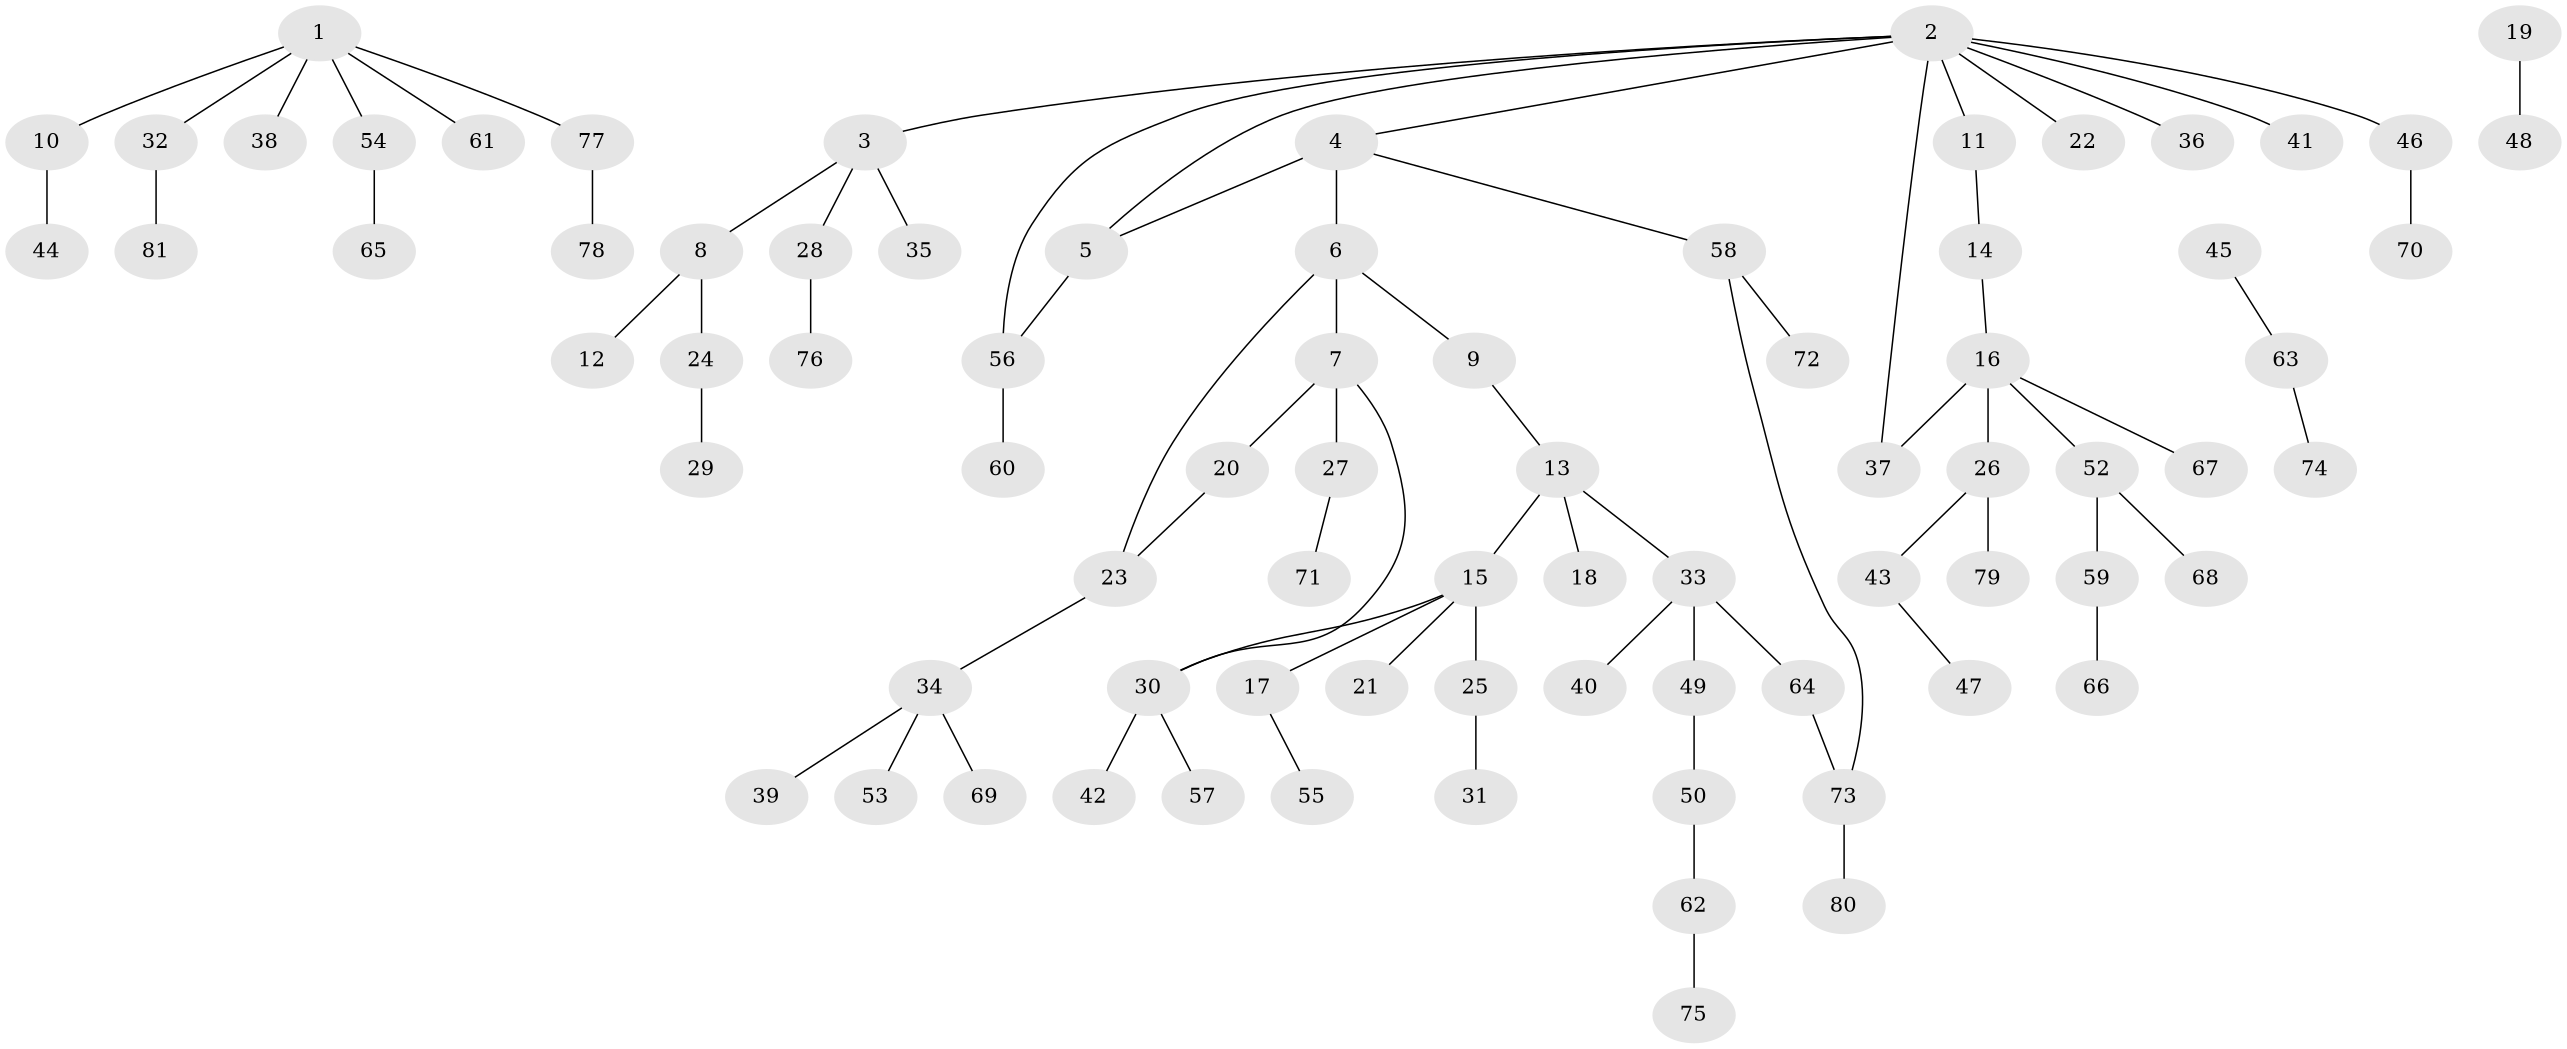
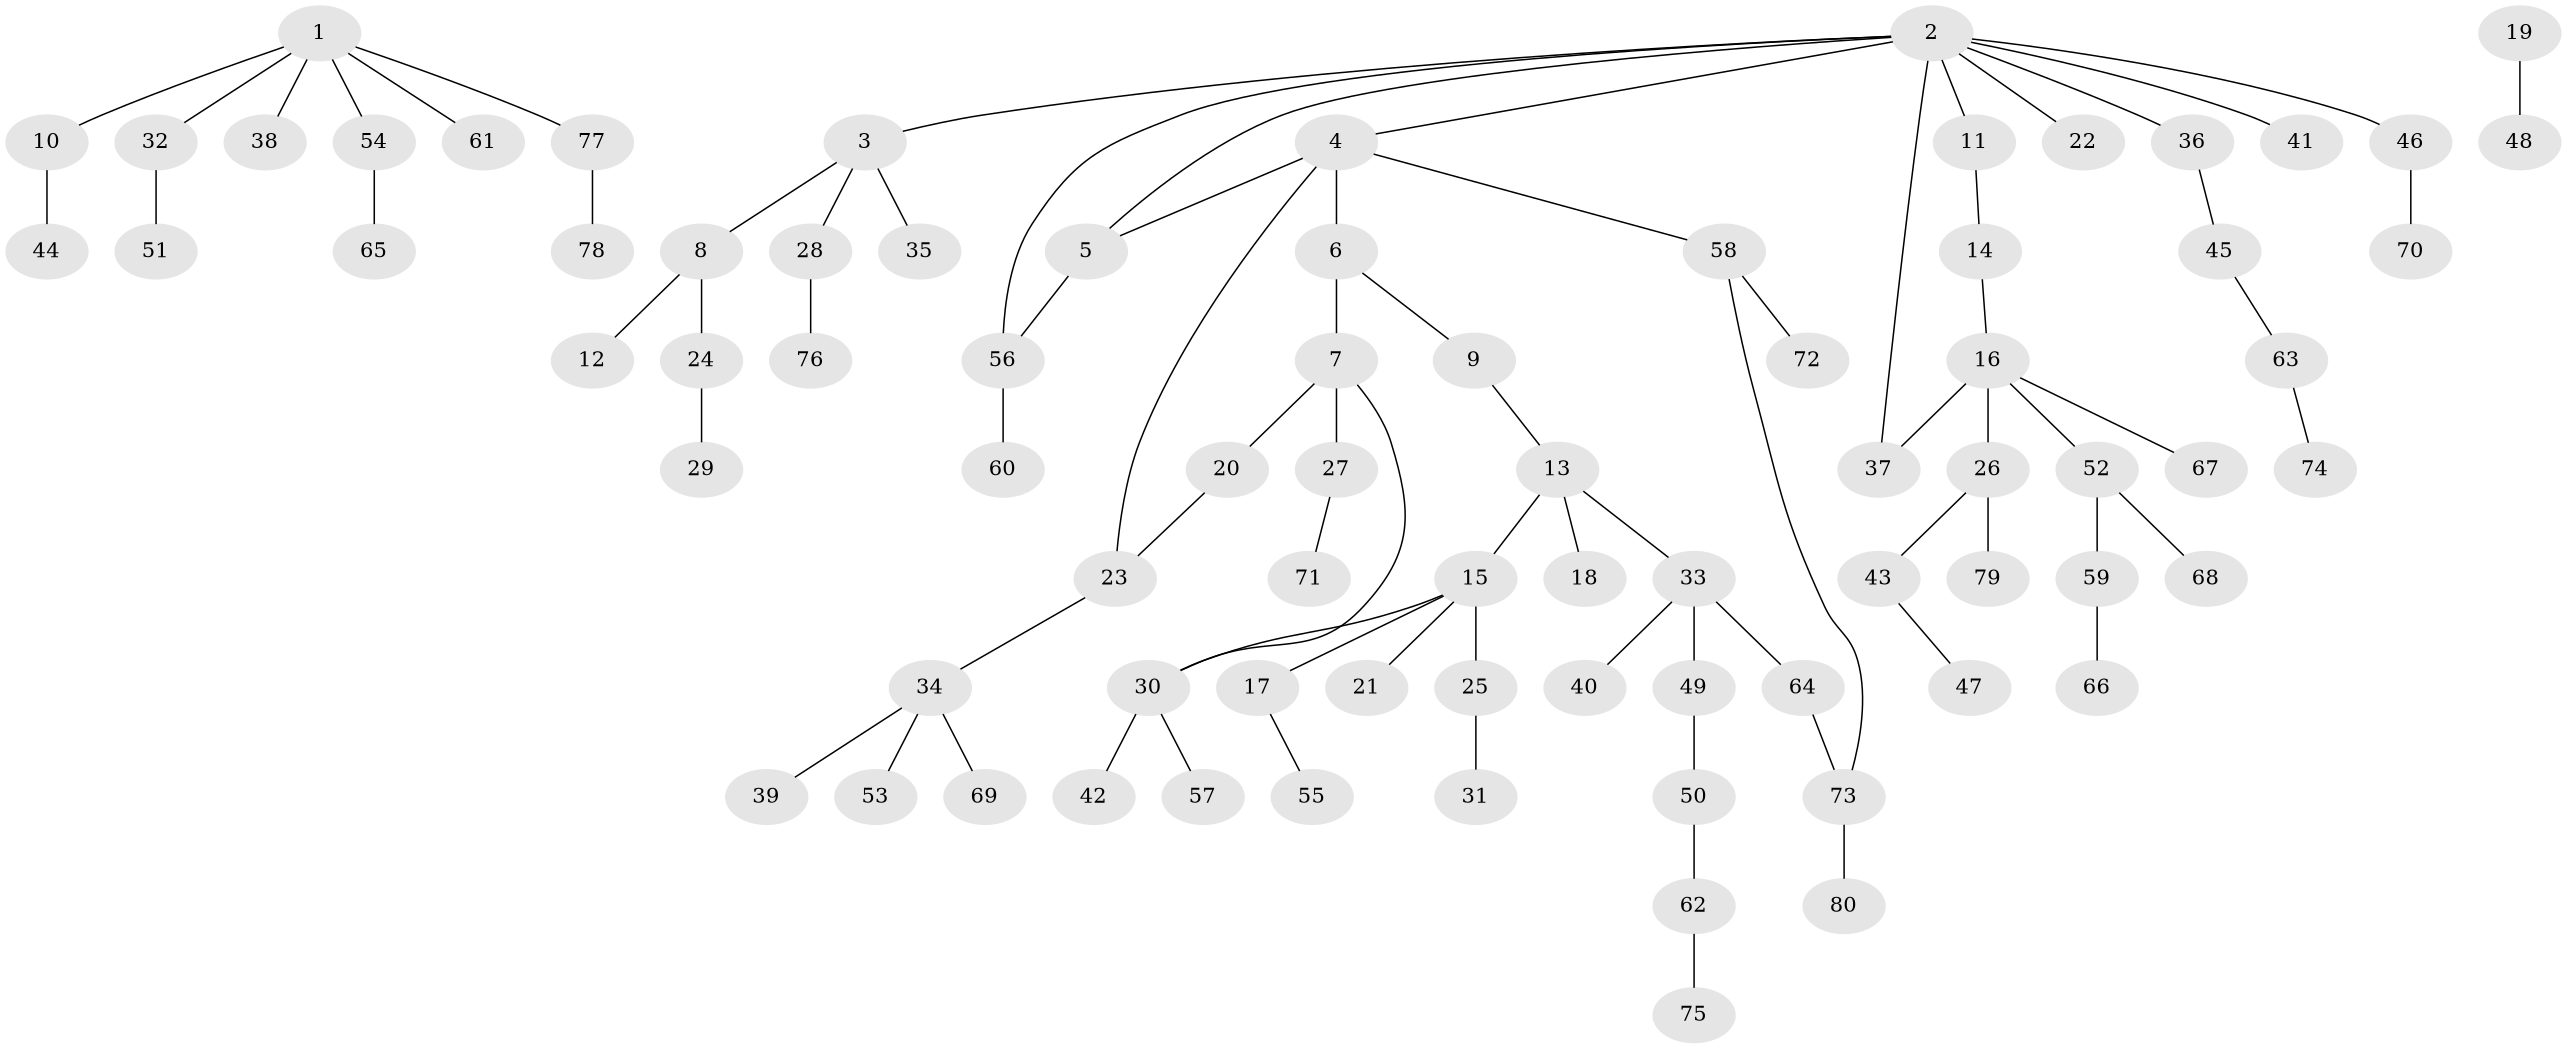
edge "36" -- "45": added
node "81": label "81" -> "51"
edge "6" -- "23": now "4" -- "23"
